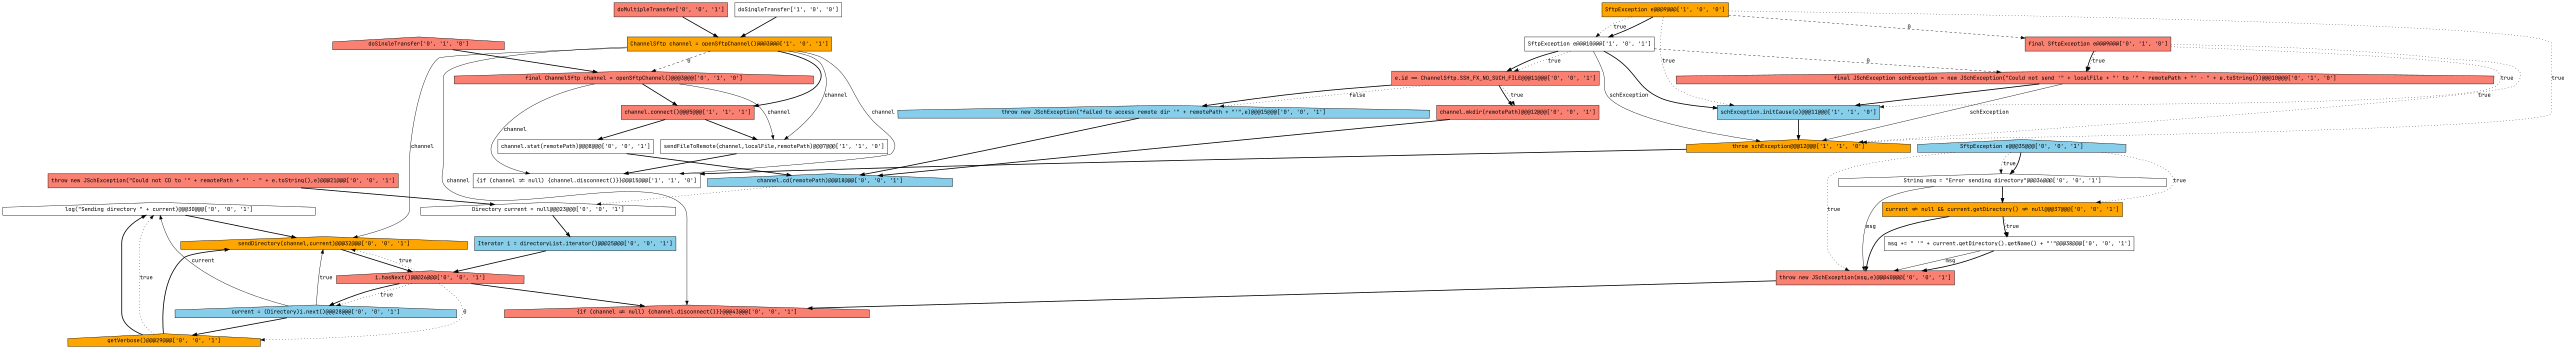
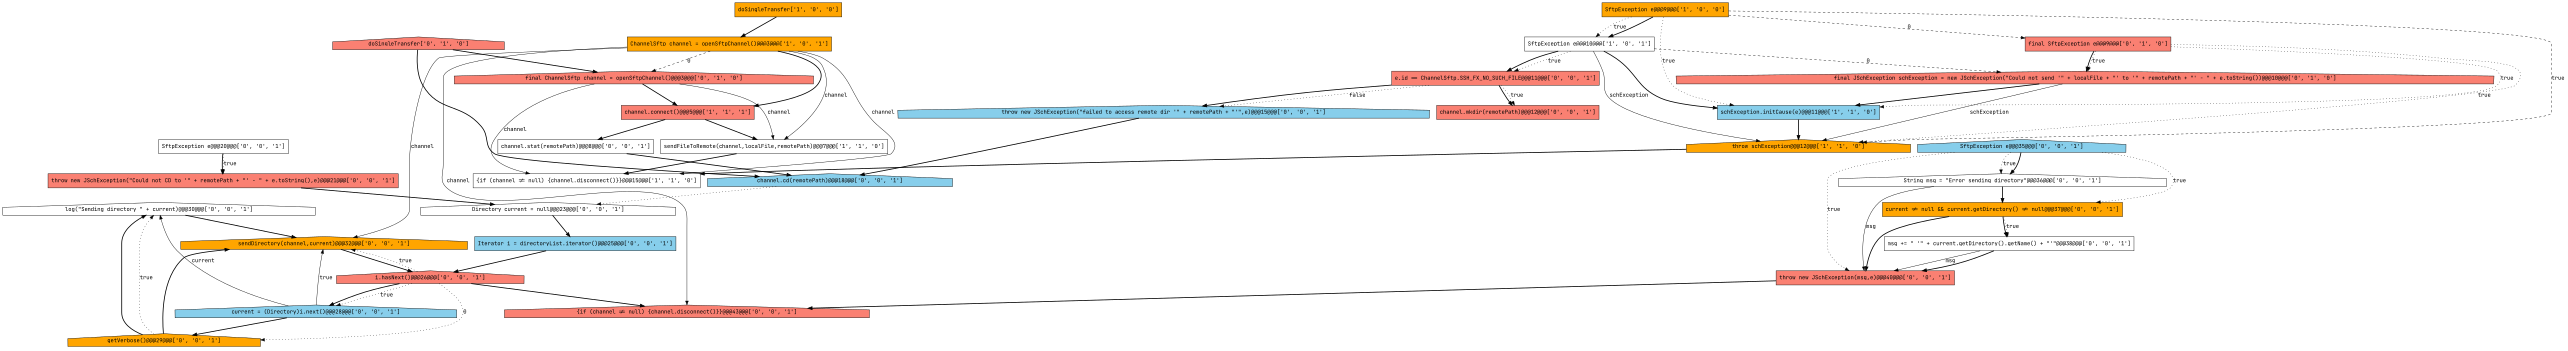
node "doMultipleTransfer['0', '0', '1']": removed
node "doSingleTransfer['1', '0', '0']": fillcolor white -> orange
edge "SftpException e@@@9@@@['1', '0', '0']" -> "throw schException@@@12@@@['1', '1', '0']": style dotted -> dashed
node "SftpException e@@@20@@@['0', '0', '1']": added
edge "channel.mkdir(remotePath)@@@12@@@['0', '0', '1']" -> "channel.cd(remotePath)@@@18@@@['0', '0', '1']": now "doSingleTransfer['0', '1', '0']" -> "channel.cd(remotePath)@@@18@@@['0', '0', '1']"
